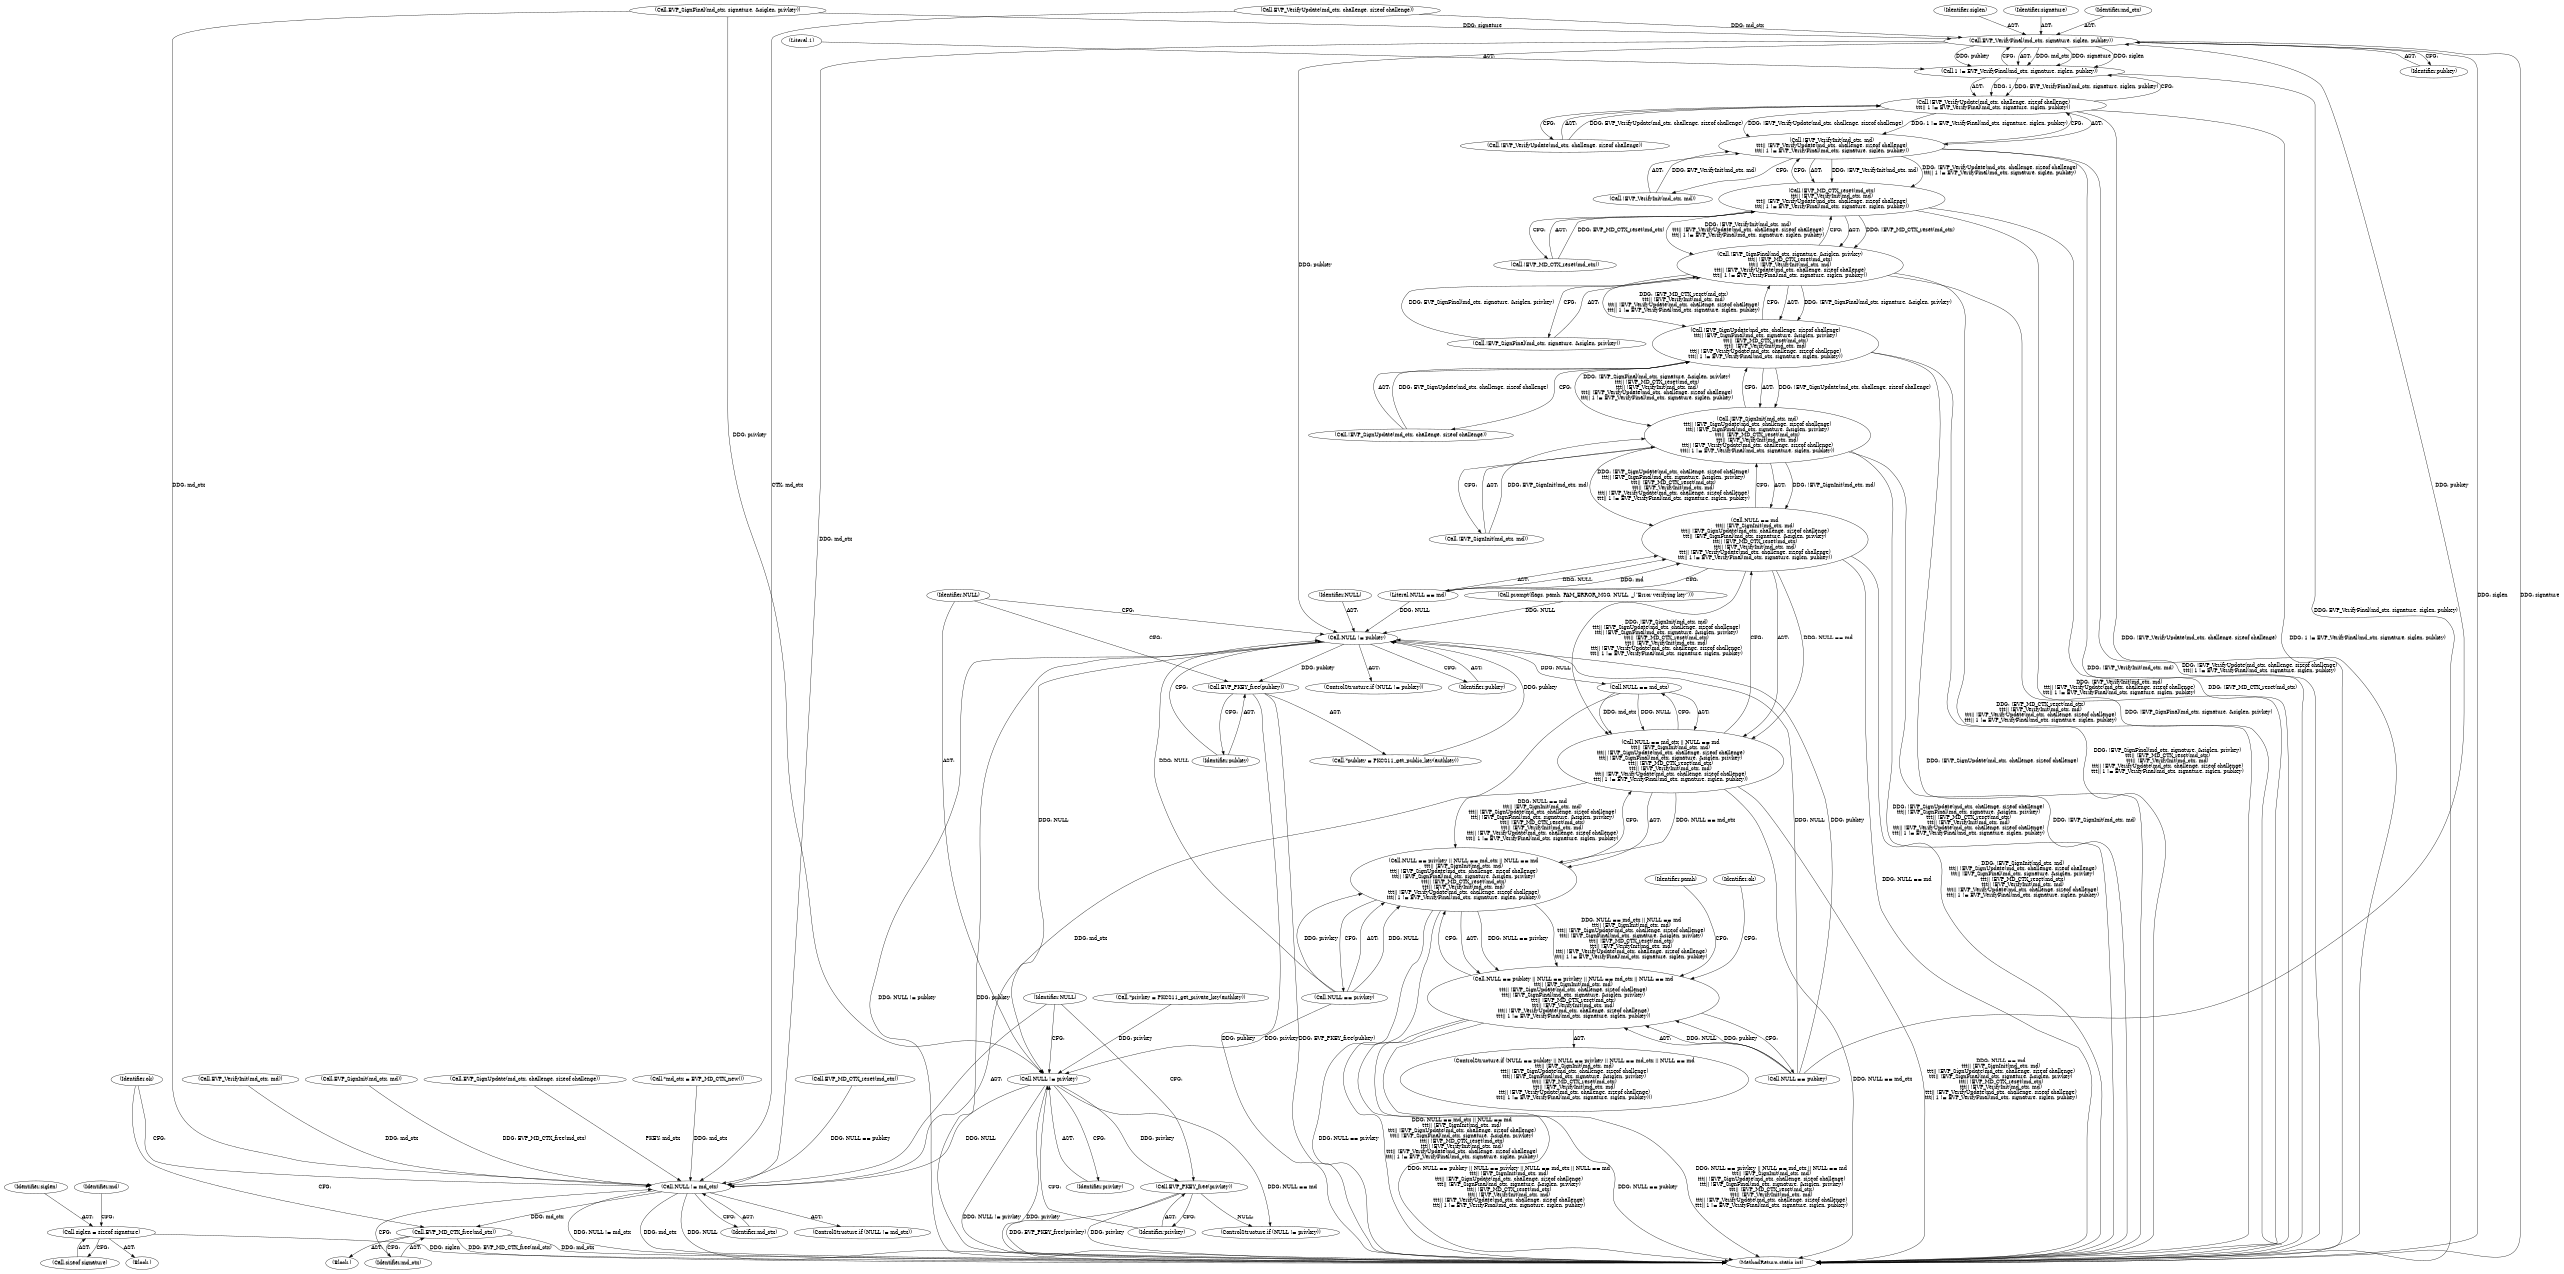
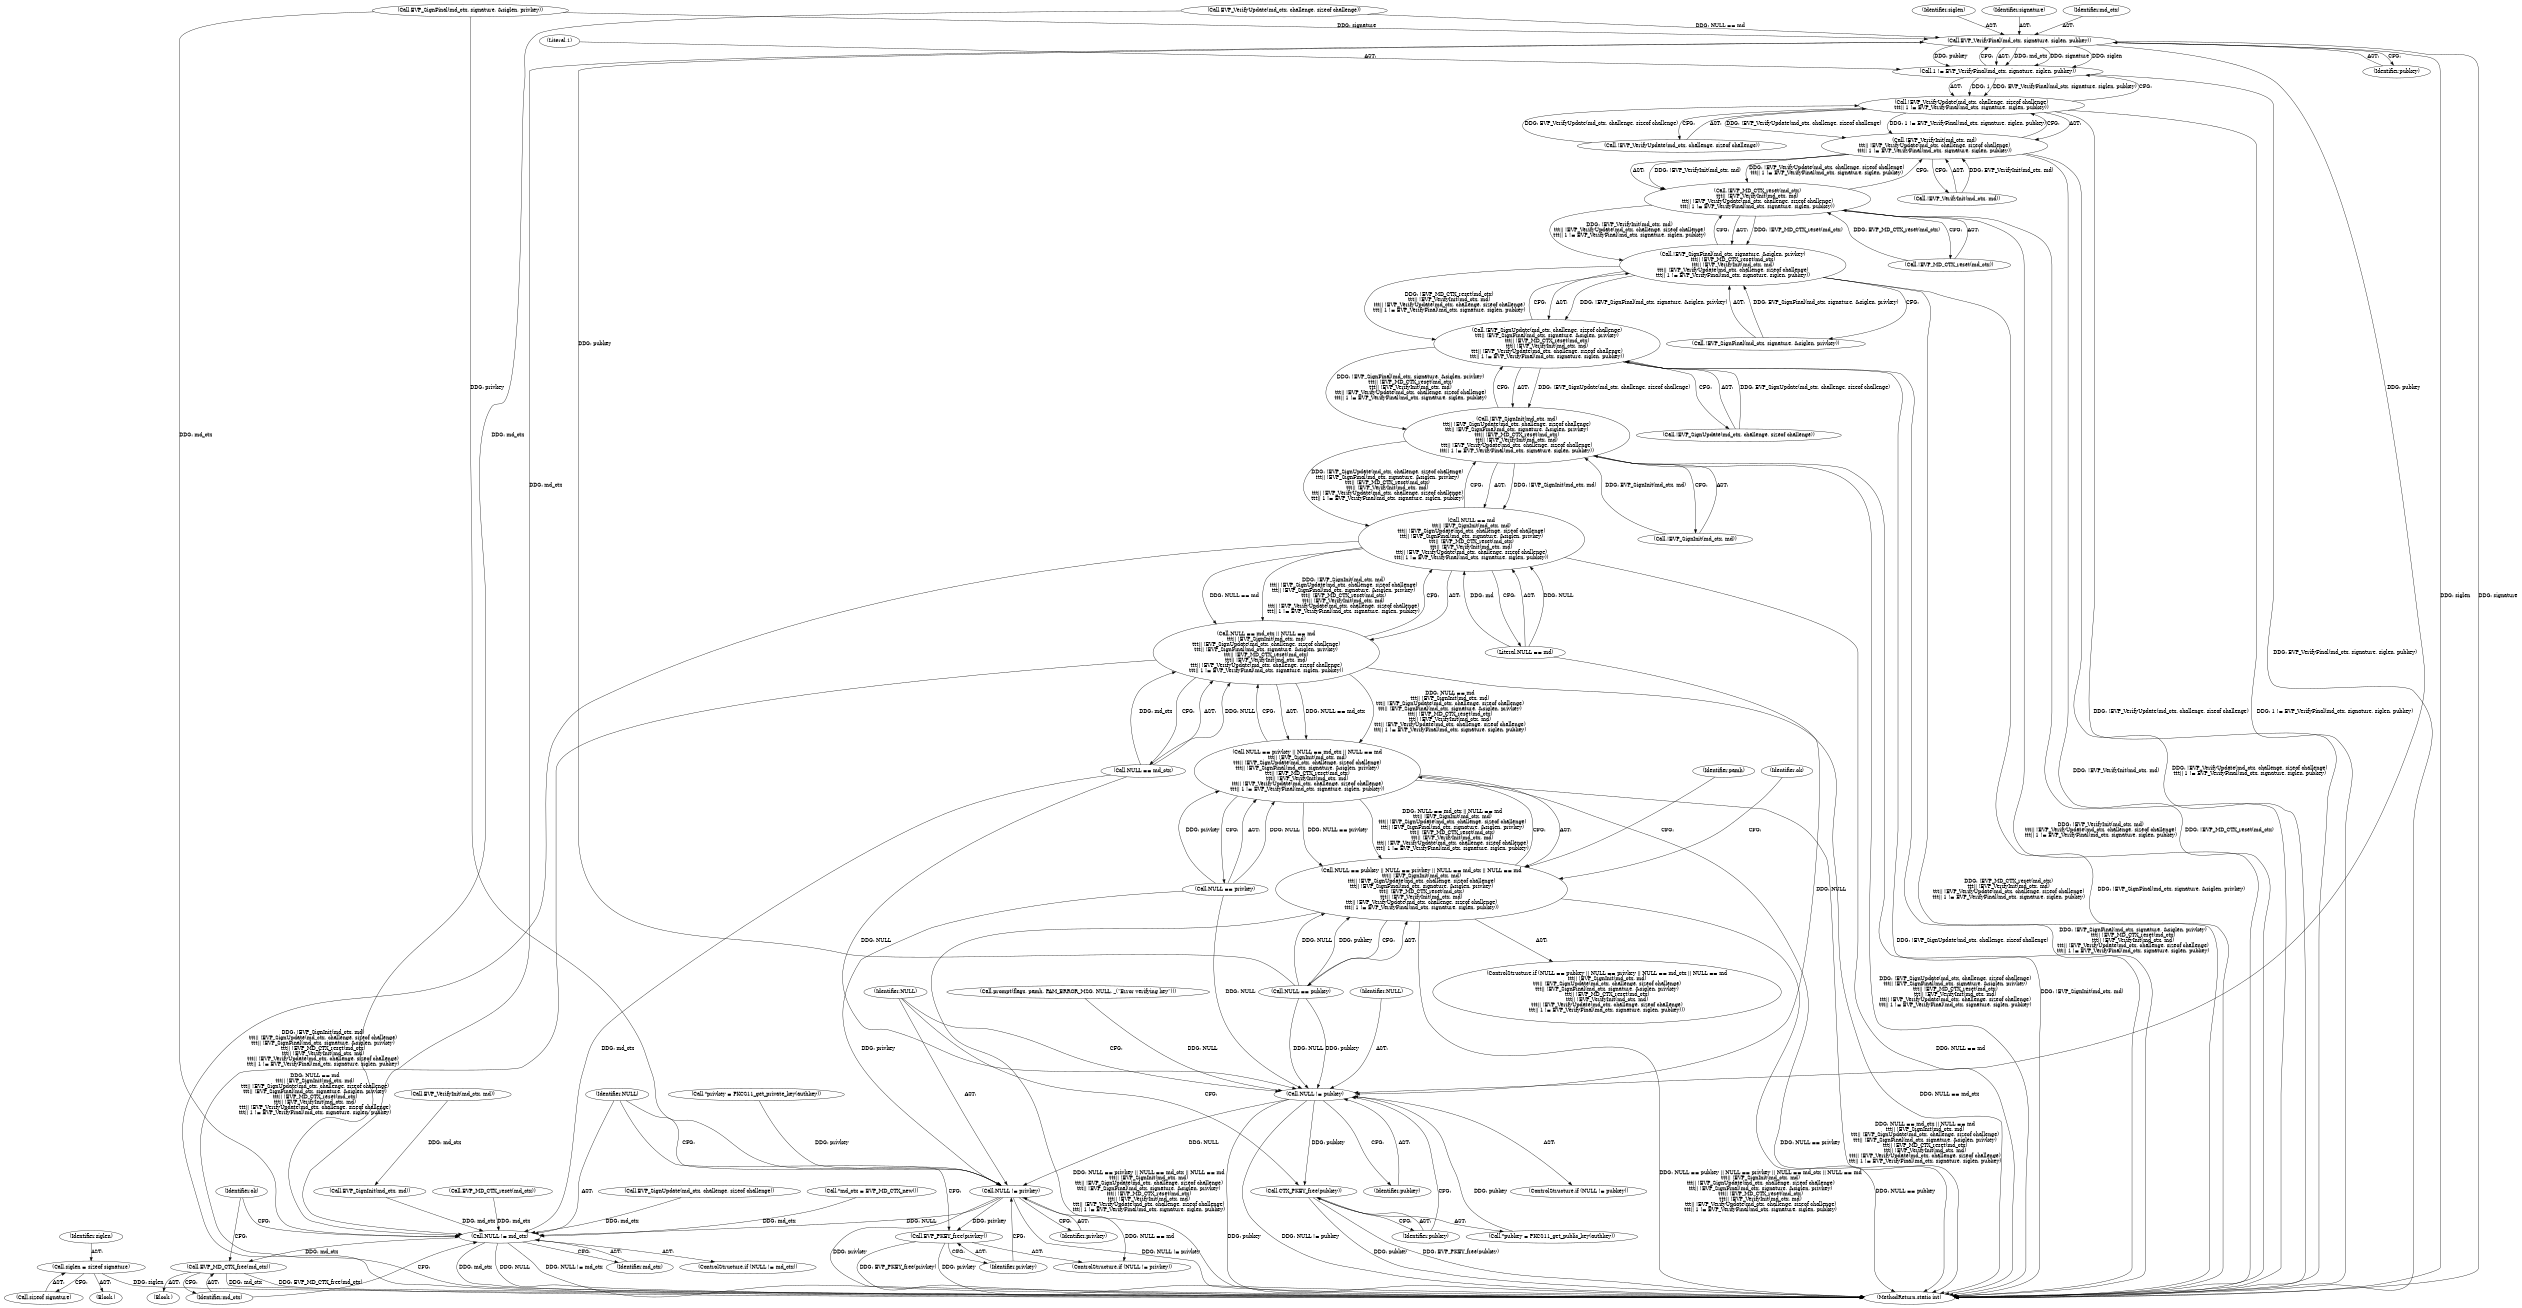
edge "(Call,EVP_VerifyUpdate(md_ctx, challenge, sizeof challenge))" -> "(Call,EVP_VerifyFinal(md_ctx, signature, siglen, pubkey))": label "DDG: md_ctx" -> "DDG: NULL == md"
edge "(Call,EVP_VerifyUpdate(md_ctx, challenge, sizeof challenge))" -> "(Call,NULL != md_ctx)": label "CTX: md_ctx" -> "DDG: md_ctx"
edge "(Call,NULL != pubkey)" -> "(Call,NULL == md_ctx)": reversed
node "(Call,EVP_PKEY_free(pubkey))": label "(Call,EVP_PKEY_free(pubkey))" -> "(Call,CTX_PKEY_free(pubkey))"
edge "(Call,EVP_SignInit(md_ctx, md))" -> "(Call,NULL != md_ctx)": label "DDG: EVP_MD_CTX_free(md_ctx)" -> "DDG: md_ctx"
edge "(Call,EVP_SignUpdate(md_ctx, challenge, sizeof challenge))" -> "(Call,NULL != md_ctx)": label "PKEY: md_ctx" -> "DDG: md_ctx"
edge "(Call,EVP_MD_CTX_reset(md_ctx))" -> "(Call,NULL != md_ctx)": label "DDG: NULL == pubkey" -> "DDG: md_ctx"
edge "(Call,EVP_VerifyInit(md_ctx, md))" -> "(Call,NULL != md_ctx)": now "(Call,EVP_VerifyInit(md_ctx, md))" -> "(Call,EVP_SignInit(md_ctx, md))"
node "(Identifier,md)": removed
edge "(Call,EVP_PKEY_free(privkey))" -> "(ControlStructure,if (NULL != privkey))": label "NULL: " -> "AST: "
